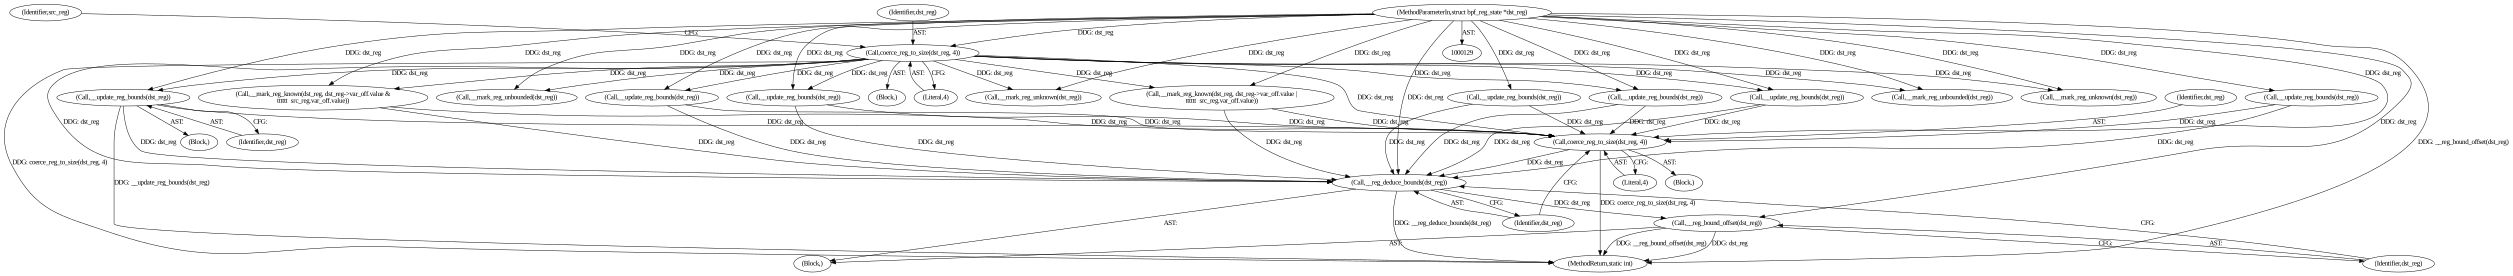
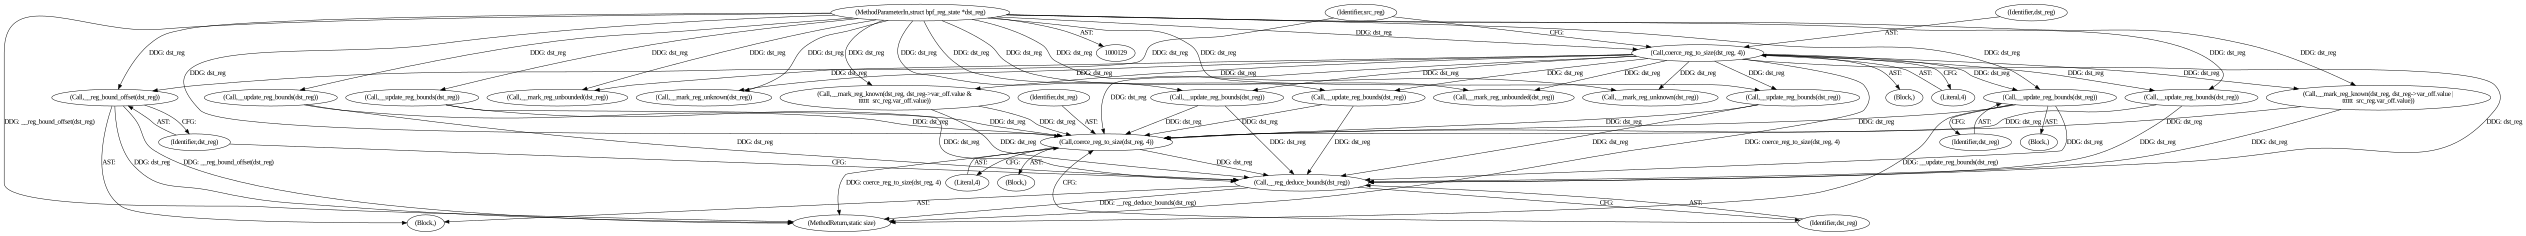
edge "(MethodParameterIn,struct bpf_reg_state *dst_reg)" -> "(Call,__reg_deduce_bounds(dst_reg))": removed, label "DDG: dst_reg"
edge "(Call,__reg_deduce_bounds(dst_reg))" -> "(Call,__reg_bound_offset(dst_reg))": now "(Identifier,src_reg)" -> "(Call,__reg_bound_offset(dst_reg))"
node "(MethodReturn,static int)": label "(MethodReturn,static int)" -> "(MethodReturn,static size)"
